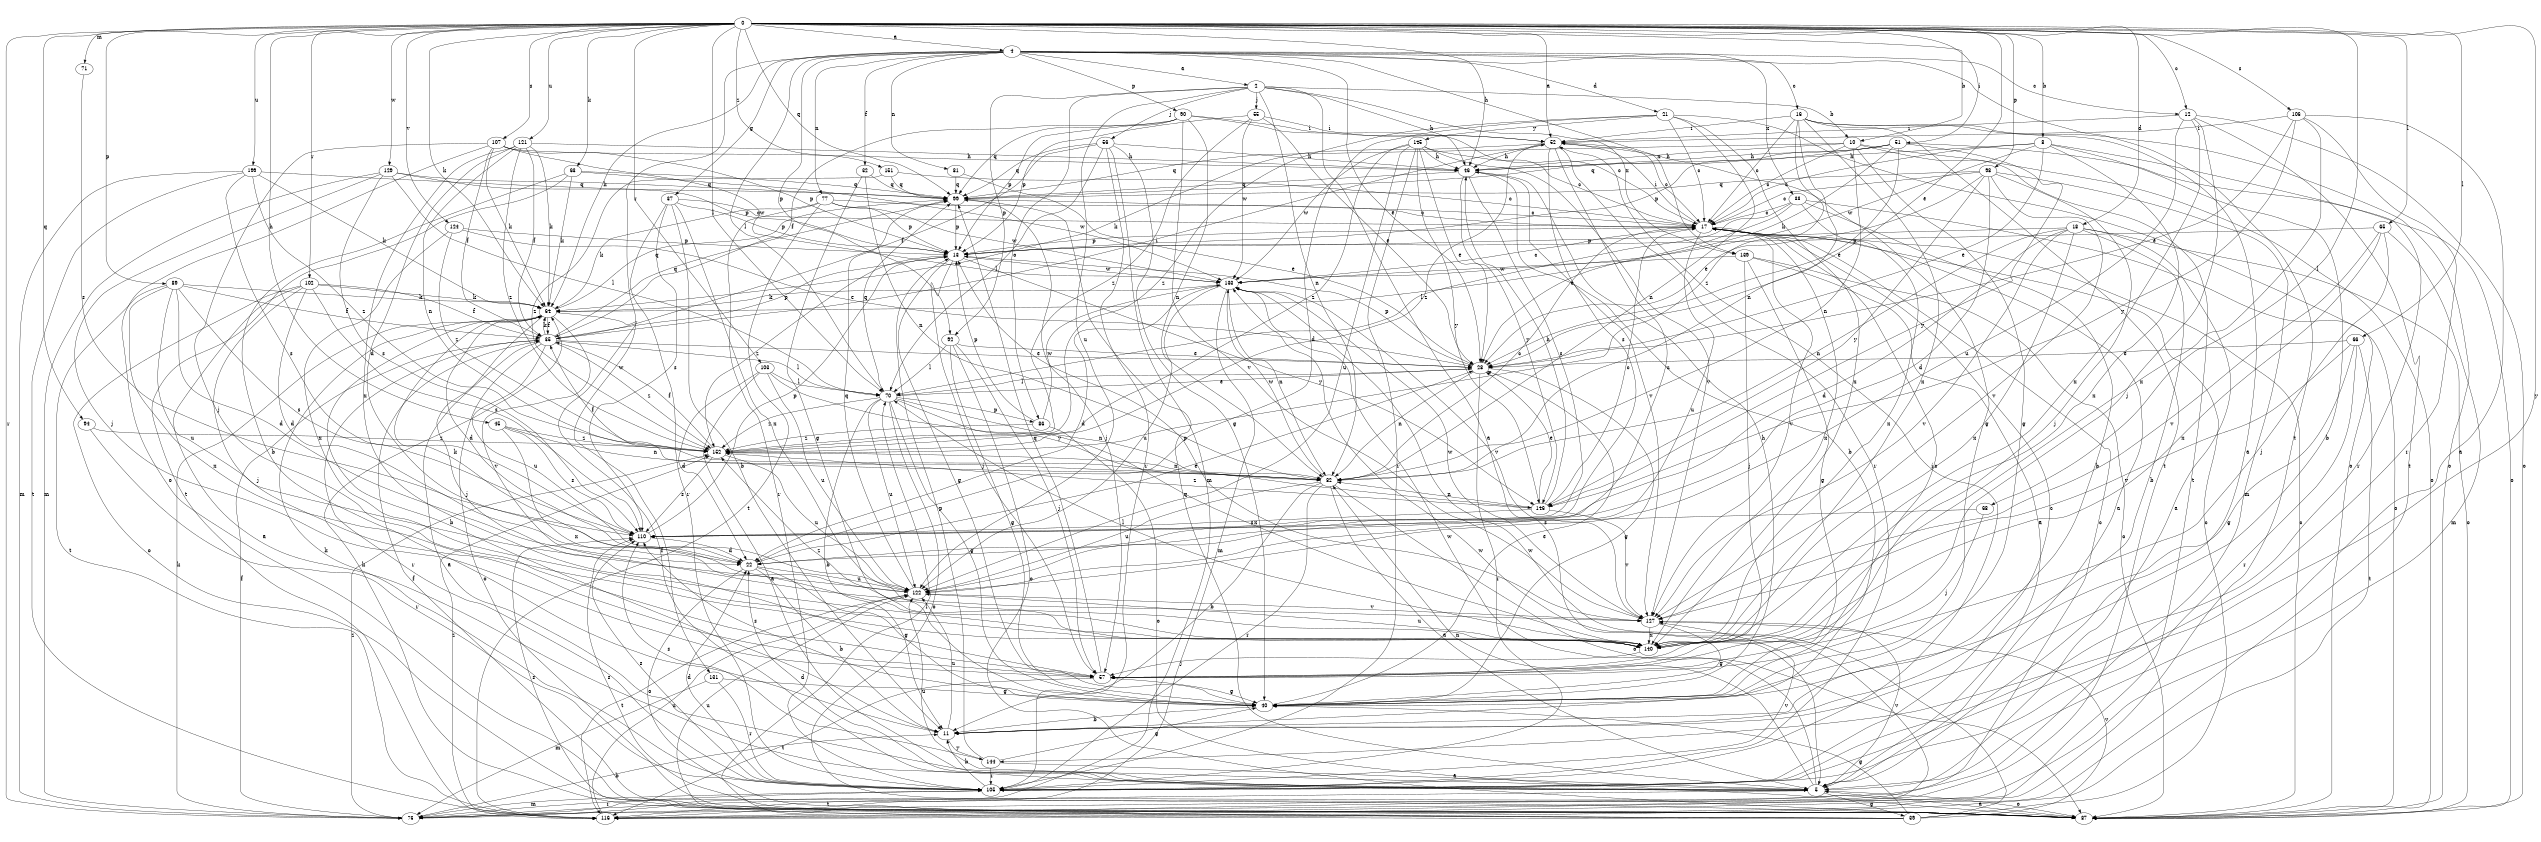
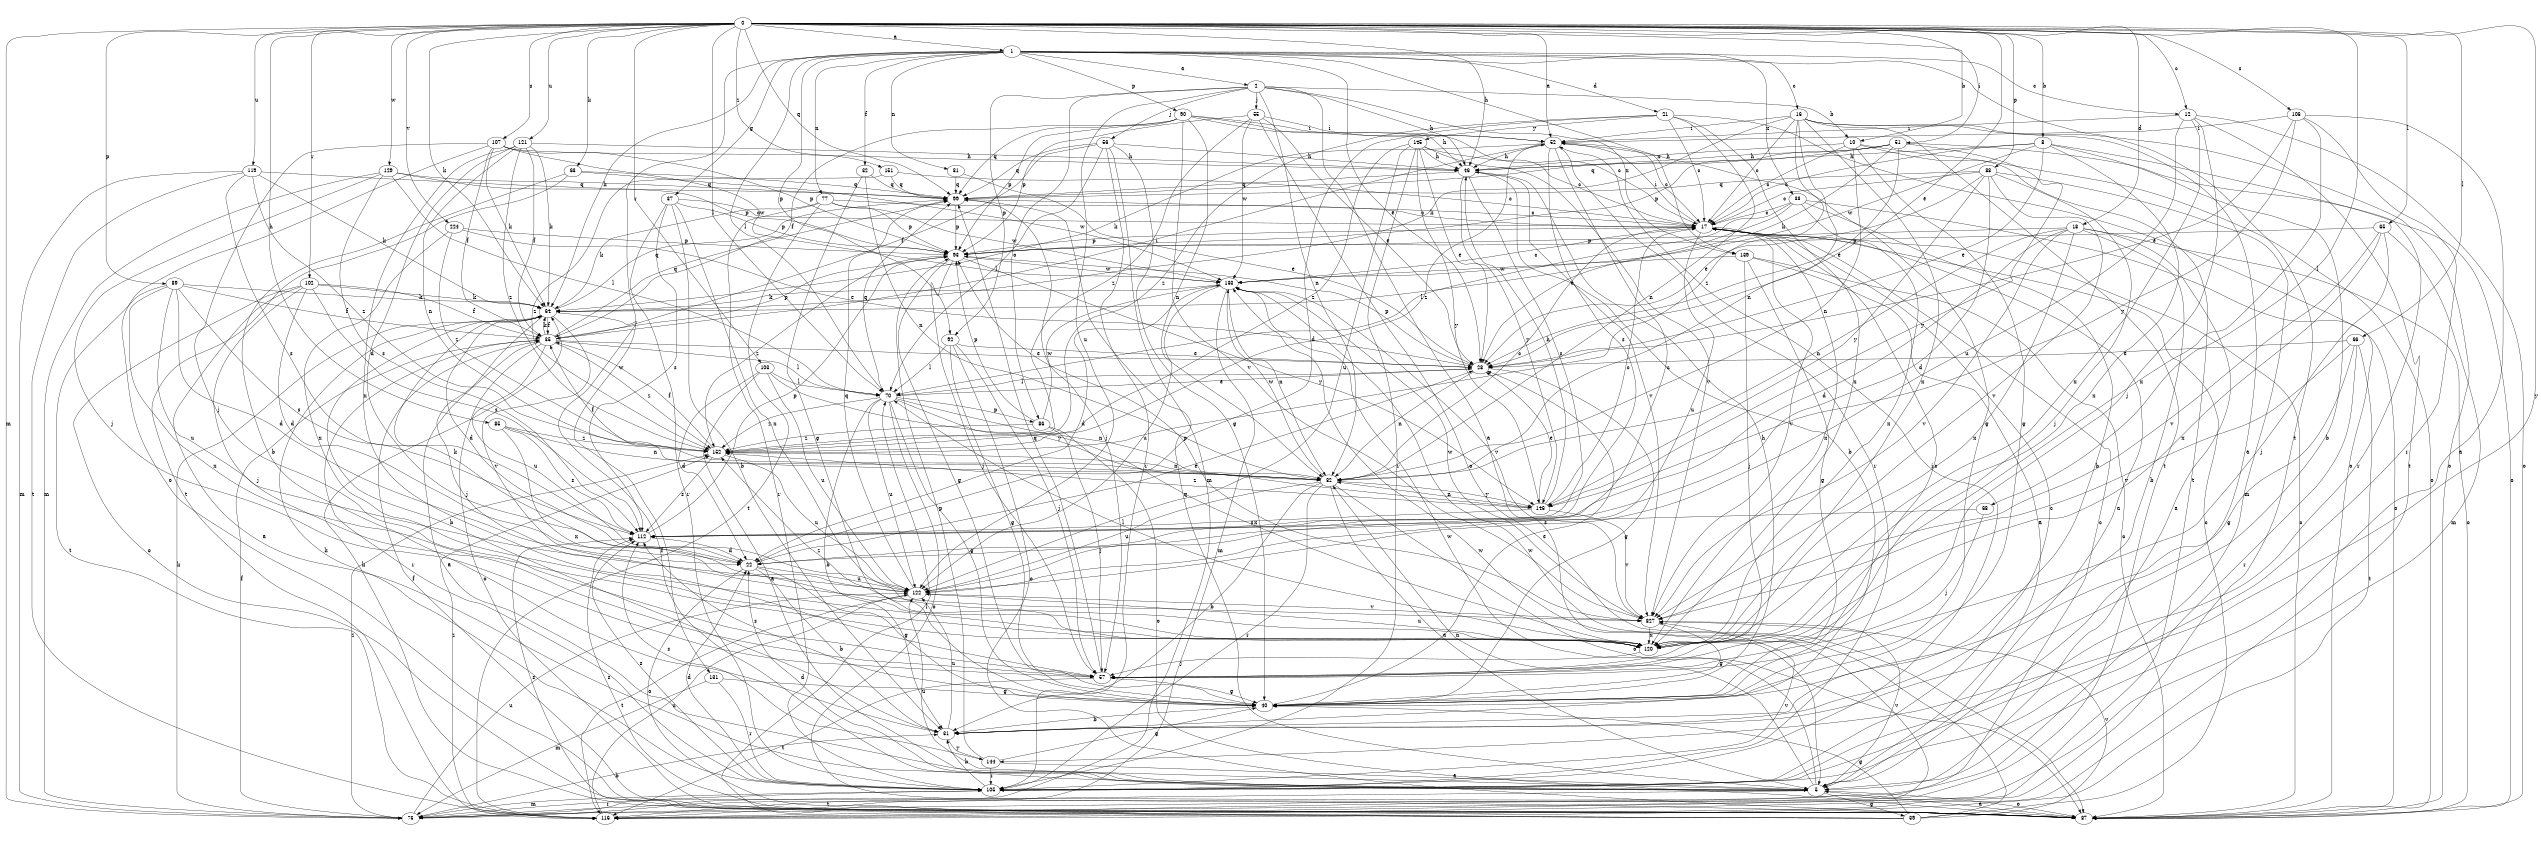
node "4": label "4" -> "1"
node "71": removed
edge "90" -> "46": added, label "h"
edge "10" -> "99": removed, label "q"
node "199": label "199" -> "119"
node "98": label "98" -> "88"
edge "145" -> "133": removed, label "w"
node "124": label "124" -> "224"
edge "63" -> "64": now "16" -> "64"
node "13": label "13" -> "93"
edge "0" -> "76": label "r" -> "m"
node "94": removed
node "45": label "45" -> "85"
edge "82" -> "146": added, label "y"
edge "86" -> "57": added, label "j"
node "110": label "110" -> "112"
edge "55" -> "87": added, label "o"
node "127": label "127" -> "827"
node "140": label "140" -> "120"
node "11": label "11" -> "31"
edge "28" -> "105": removed, label "r"
edge "39" -> "122": now "76" -> "122"
